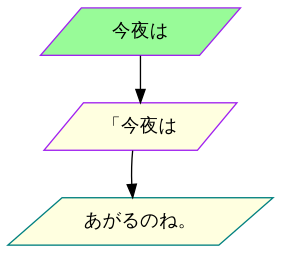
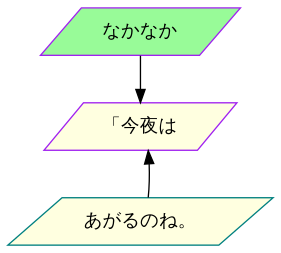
node "今夜は": label "今夜は" -> "なかなか"
edge "「今夜は" -> "あがるのね。": reversed
